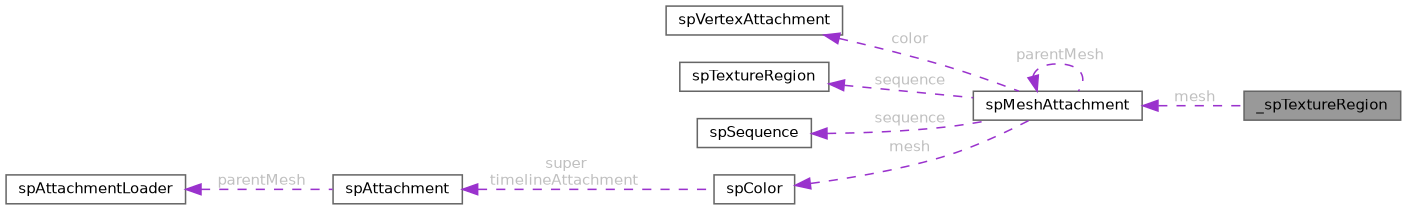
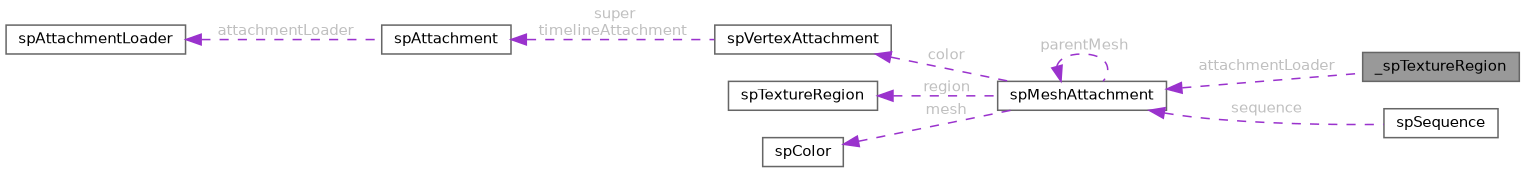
edge "spMeshAttachment" -> "spTextureRegion": label " sequence" -> " region"
edge "_spTextureRegion" -> "spMeshAttachment": label " mesh" -> " attachmentLoader"
edge "spMeshAttachment" -> "spSequence": reversed
edge "spAttachment" -> "spAttachmentLoader": label " parentMesh" -> " attachmentLoader"
edge "spColor" -> "spAttachment": now "spVertexAttachment" -> "spAttachment"
